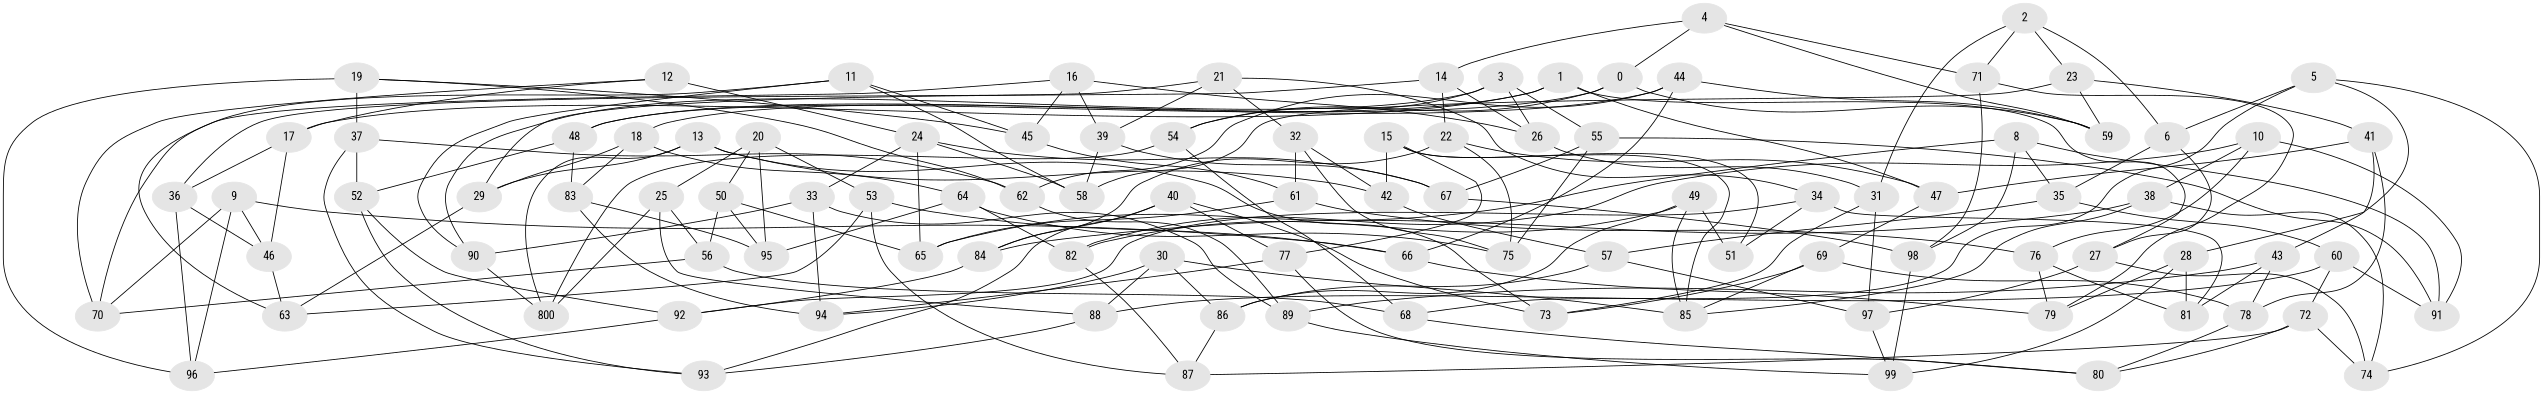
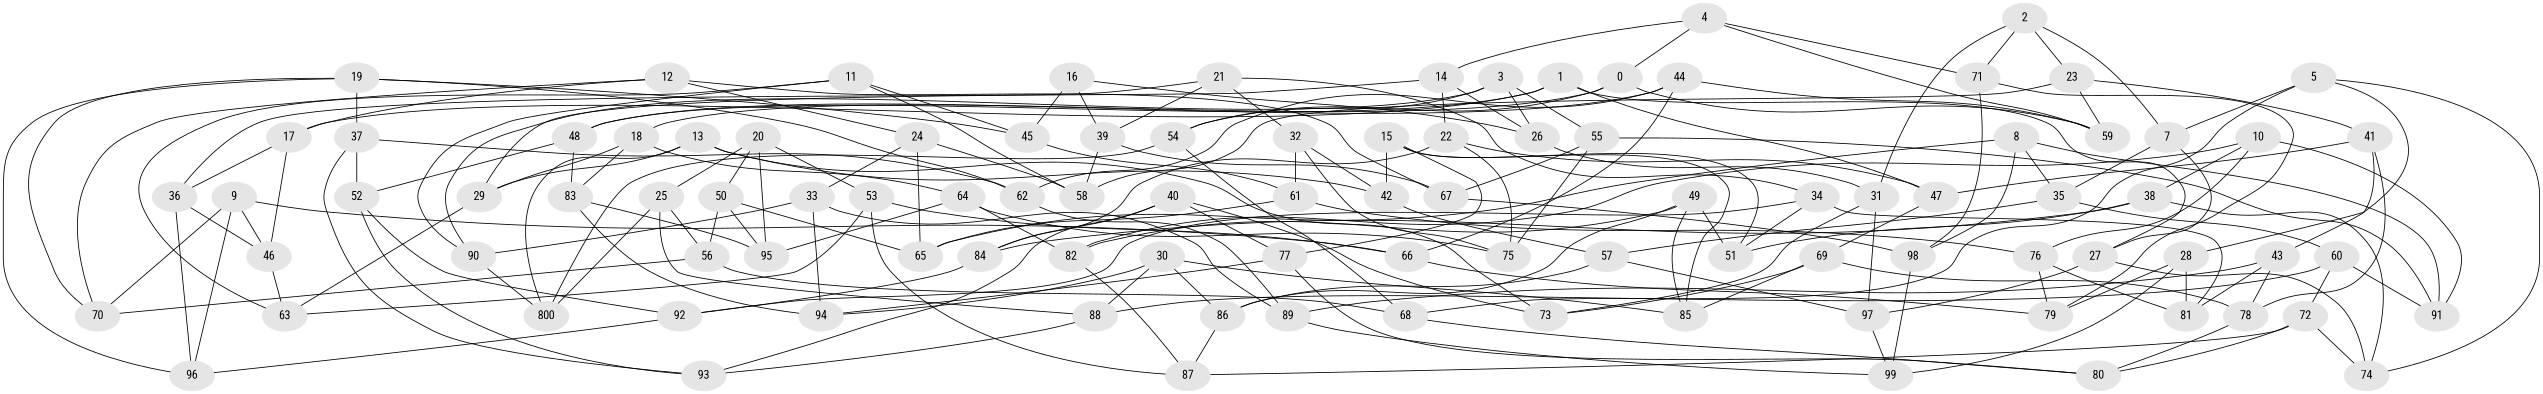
edge "16" -- "70": now "19" -- "70"
node "6": label "6" -> "7"
edge "24" -- "67": now "12" -- "67"
edge "38" -- "85": now "38" -- "51"
